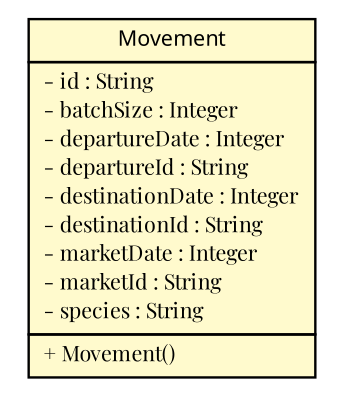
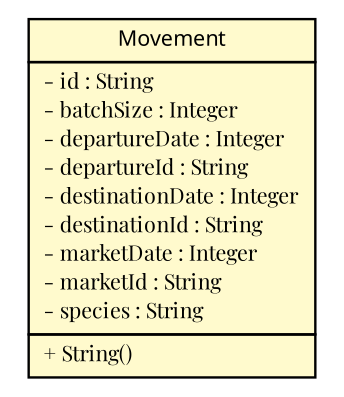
node "Movement": text "+ Movement()" -> "+ String()"
